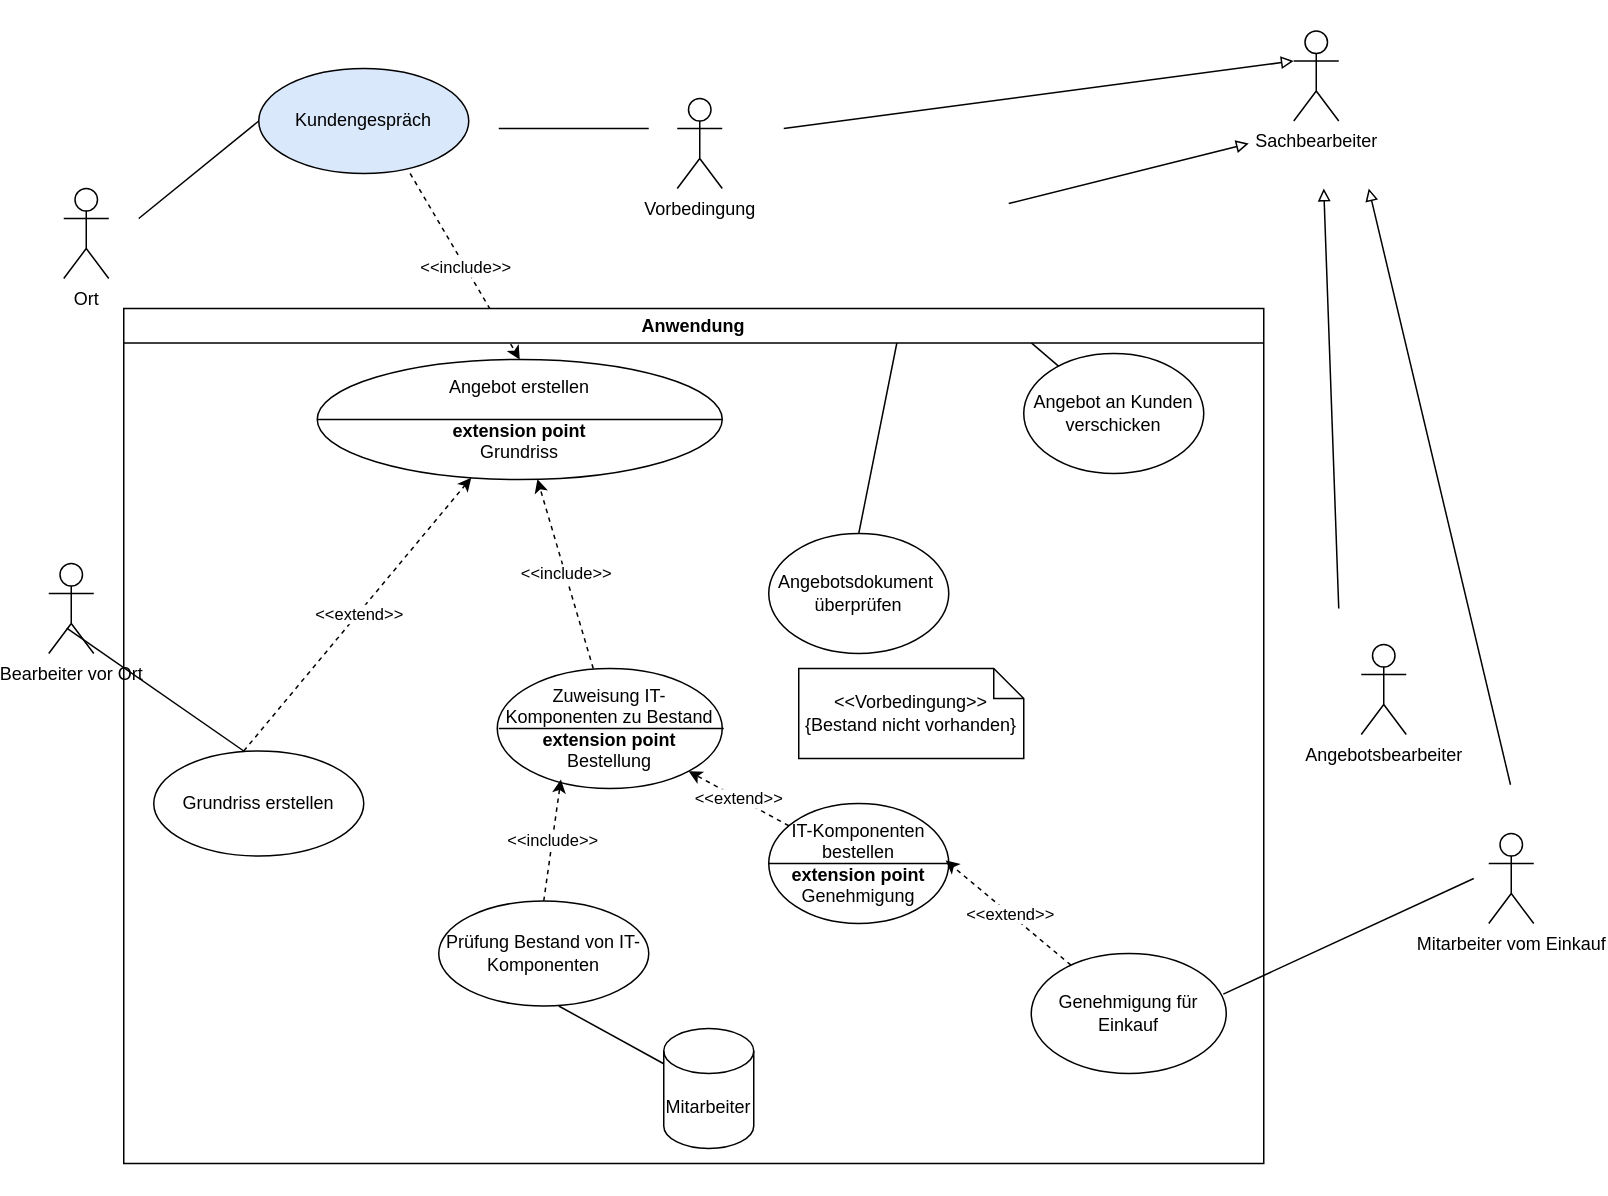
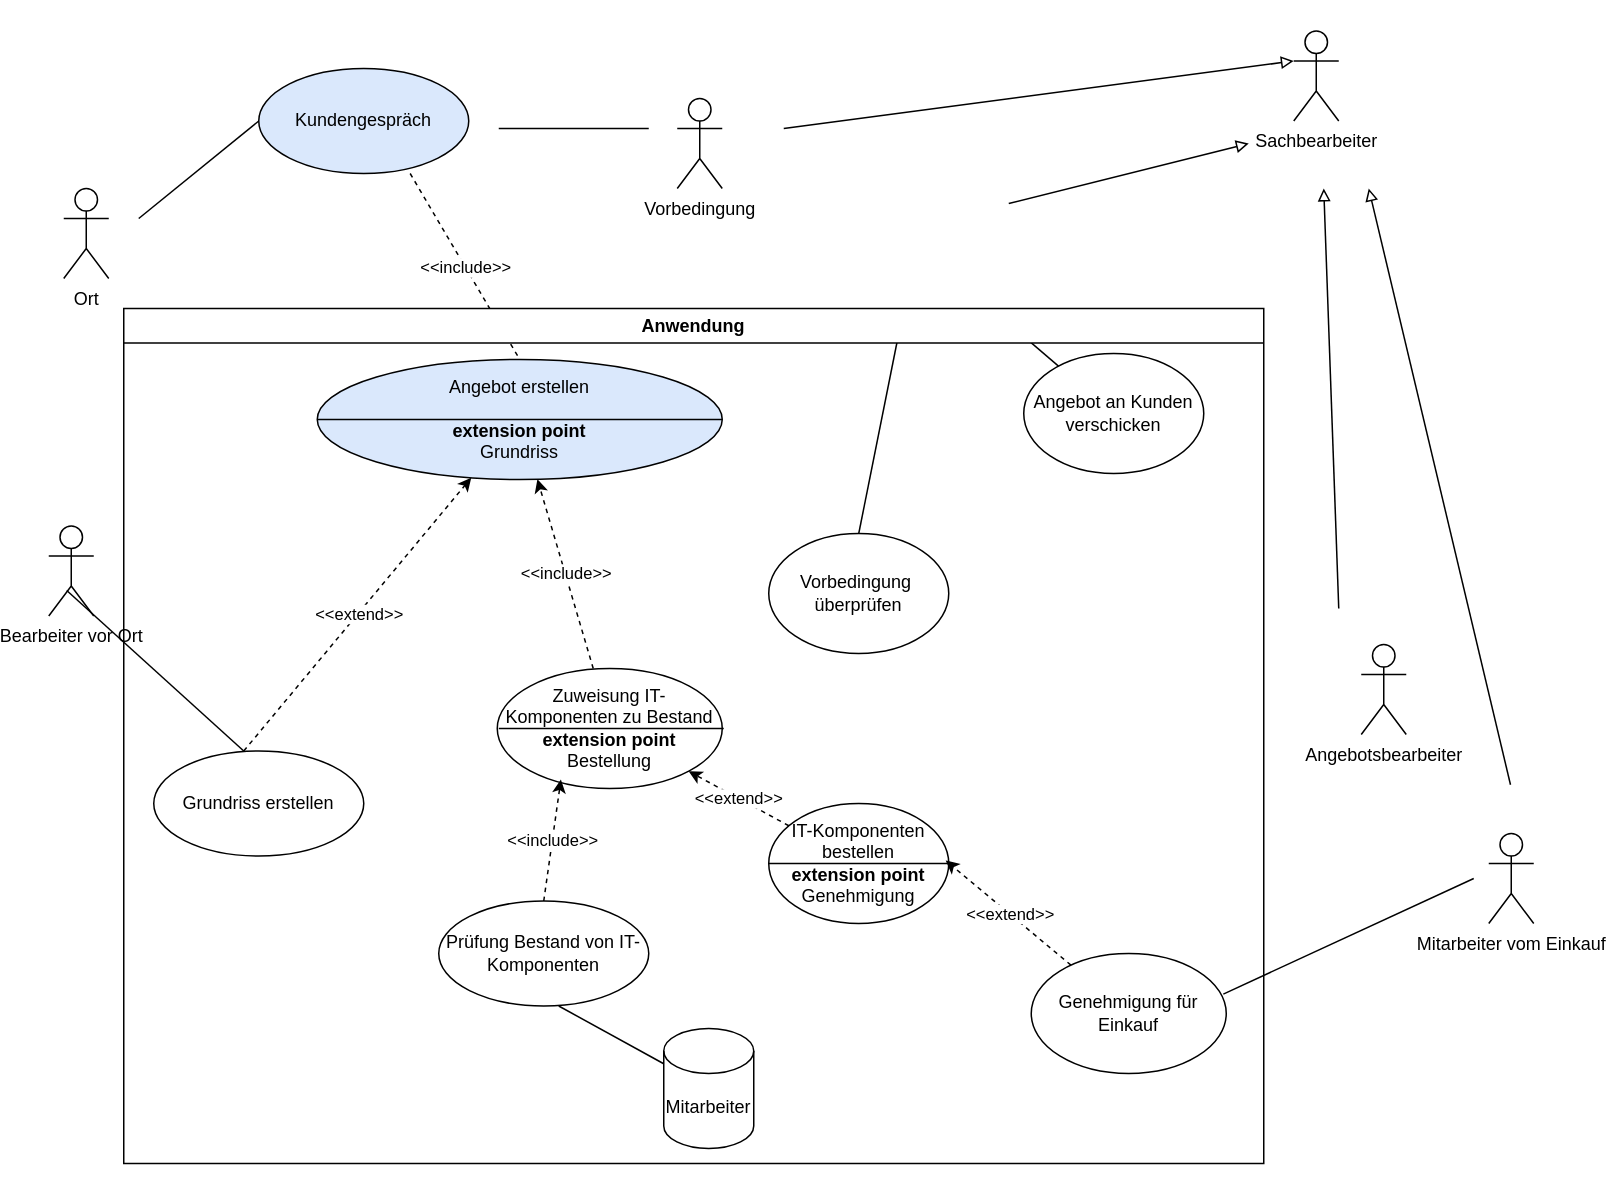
edge "Kundengespräch" -> "Angebot erstellen extension point Grundriss": arrowhead classic -> none
node "Angebot erstellen extension point Grundriss": fillcolor #ffffff -> #dae8fc
node "Angebotsdokument überprüfen": label "Angebotsdokument überprüfen" -> "Vorbedingung überprüfen"
node "Bearbeiter vor Ort": moved (71, 608) -> (71, 571)
node "<<Vorbedingung>> {Bestand nicht vorhanden}": removed
